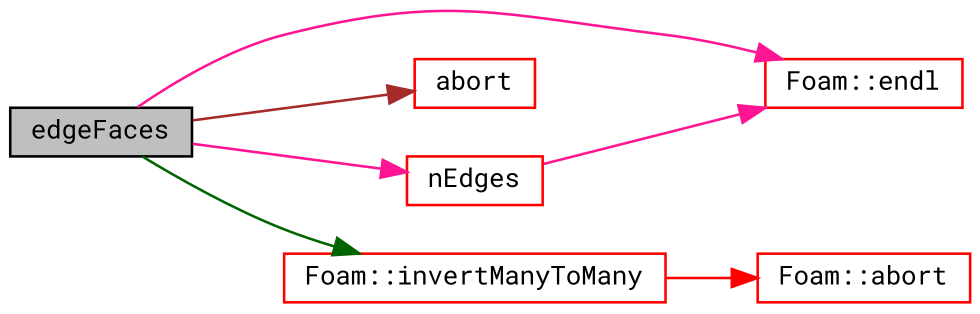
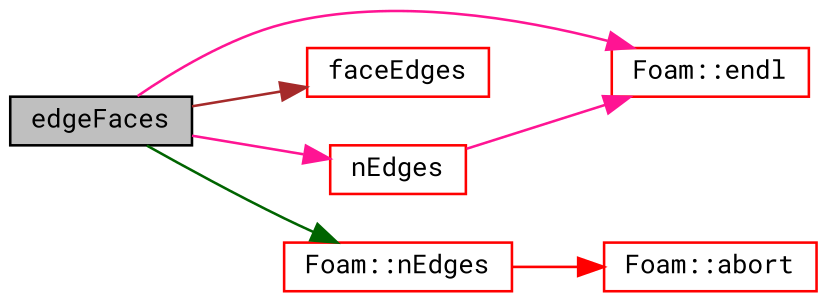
node "abort": label "abort" -> "faceEdges"
node "Foam::invertManyToMany": label "Foam::invertManyToMany" -> "Foam::nEdges"
